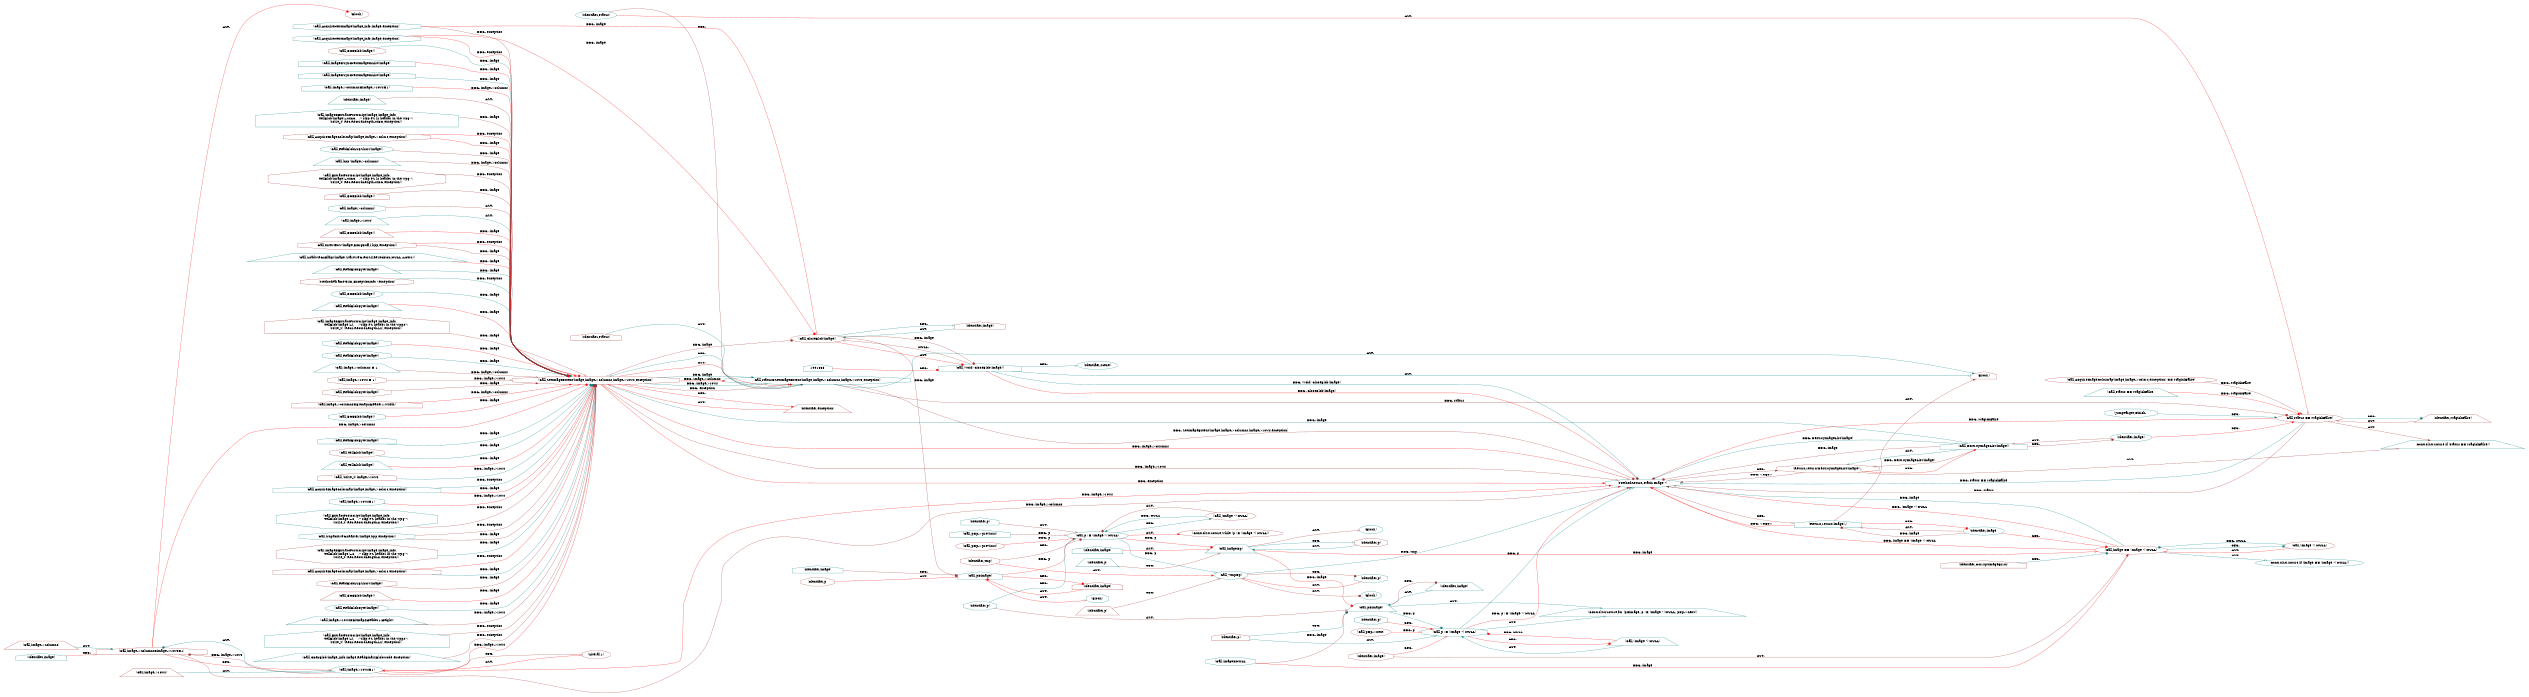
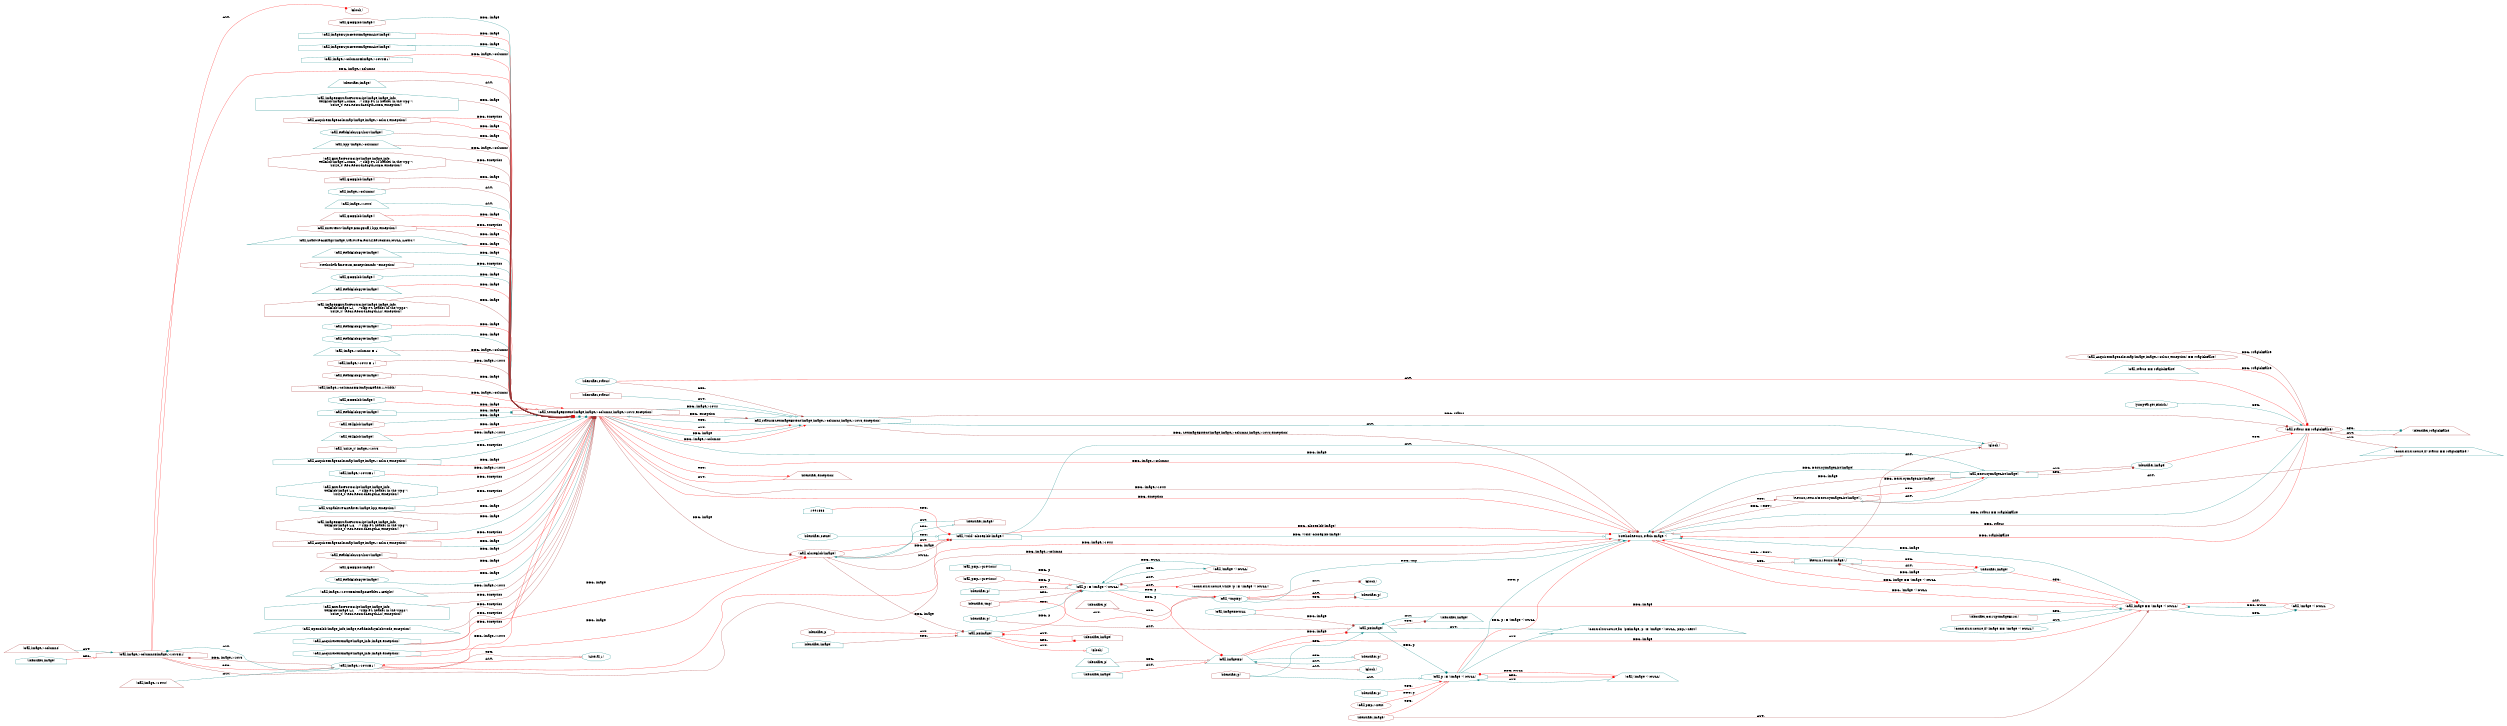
edge "(Call,(void) CloseBlob(image))" -> "(Identifier,scene)": reversed
edge "(Call,image == (Image *) NULL)" -> "(ControlStructure,if (image == (Image *) NULL))": reversed
node "(Literal,1)": color brown -> teal
